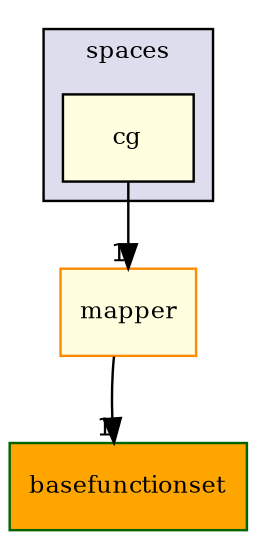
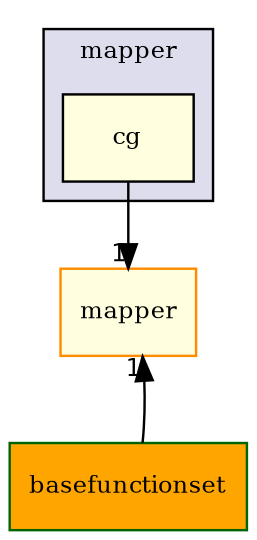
cluster "spaces": label "spaces" -> "mapper"
edge "mapper" -> "basefunctionset": reversed
